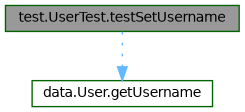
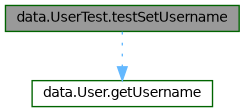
node "test.UserTest.testSetUsername": label "test.UserTest.testSetUsername" -> "data.UserTest.testSetUsername"
